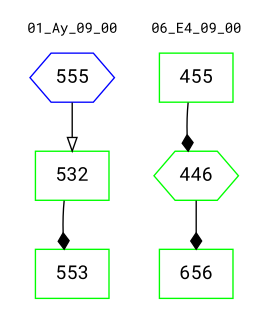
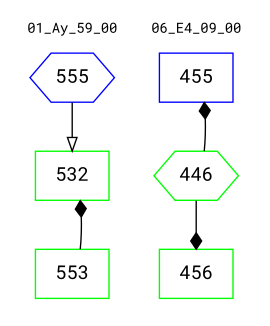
cluster "01_Ay_09_00": label "01_Ay_09_00" -> "01_Ay_59_00"
node "455": color green -> blue
edge "455" -> "446": reversed
edge "532" -> "553": reversed
node "656": label "656" -> "456"
